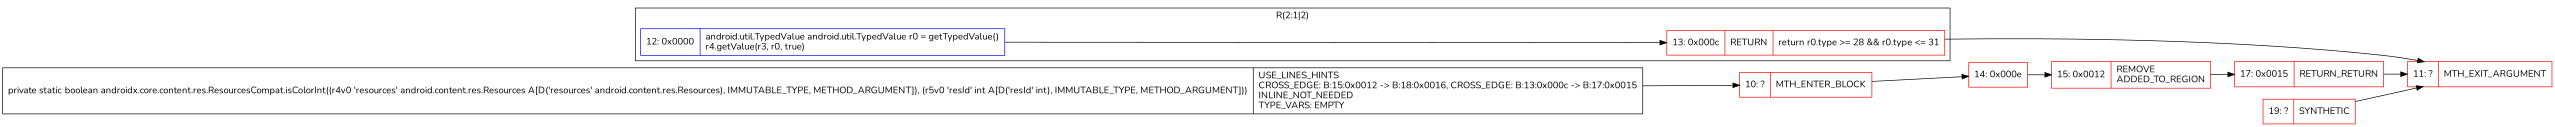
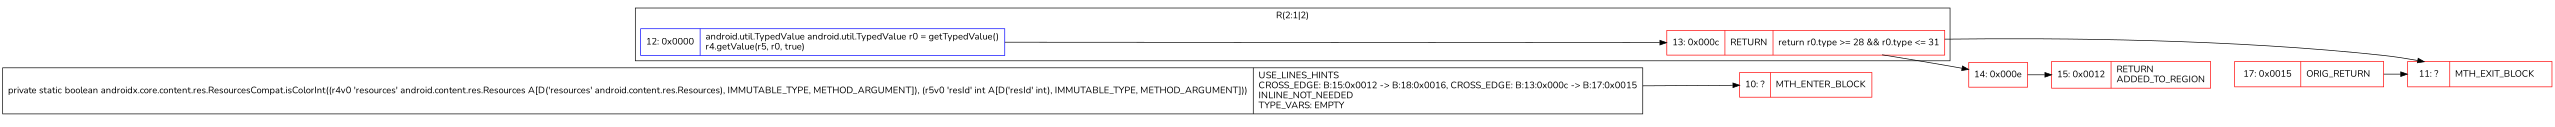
node "12: 0x0000": text "r4.getValue(r3, r0, true)" -> "r4.getValue(r5, r0, true)"
node "15: 0x0012": text "REMOVE" -> "RETURN"
edge "15: 0x0012" -> "17: 0x0015": removed
node "17: 0x0015": text "RETURN_RETURN" -> "ORIG_RETURN"
node "11: ?": text "MTH_EXIT_ARGUMENT" -> "MTH_EXIT_BLOCK"
edge "10: ?" -> "14: 0x000e": now "13: 0x000c" -> "14: 0x000e"
node "19: ?": removed
